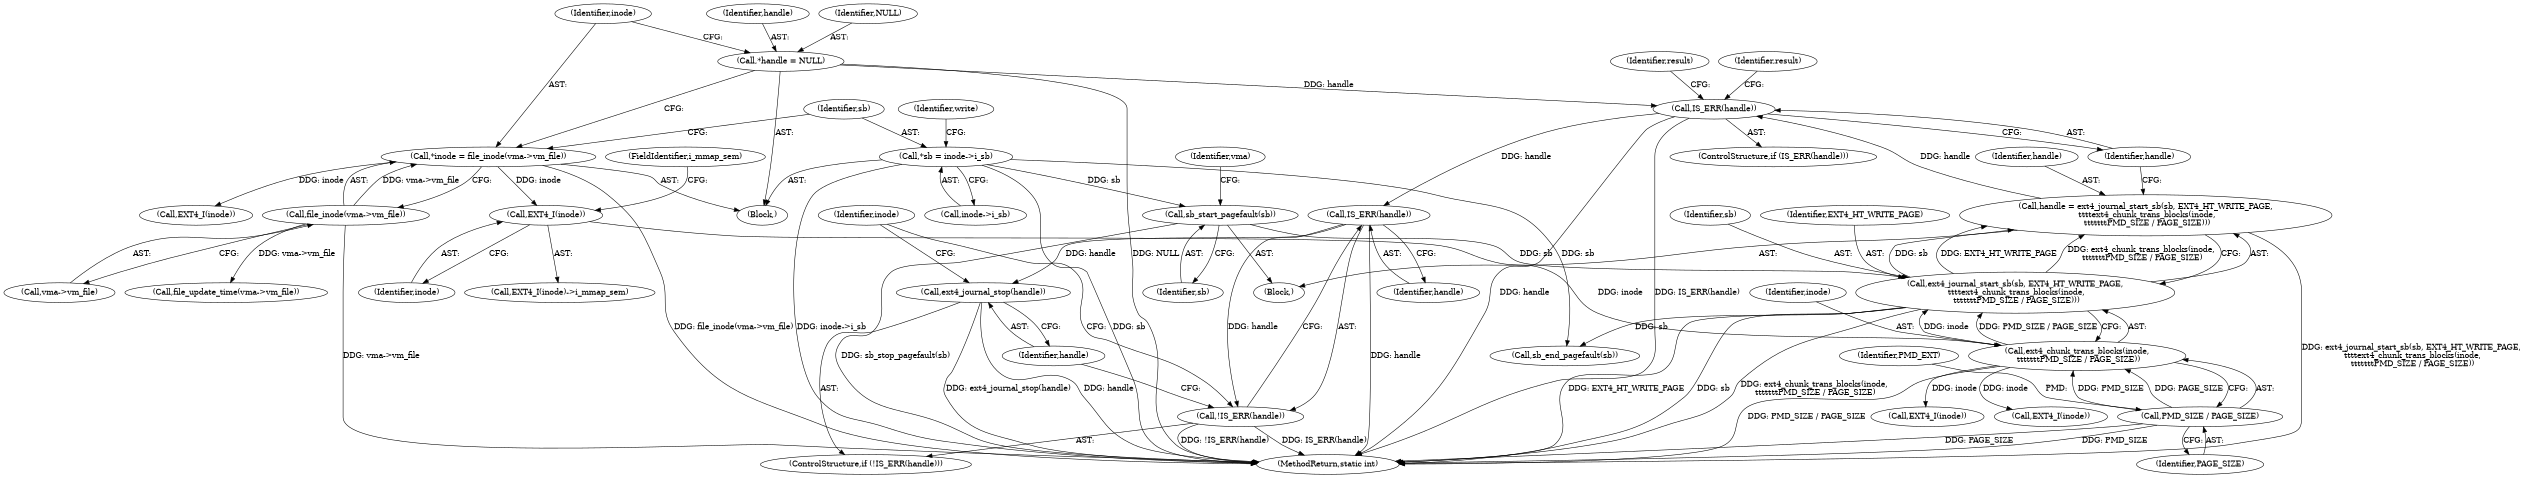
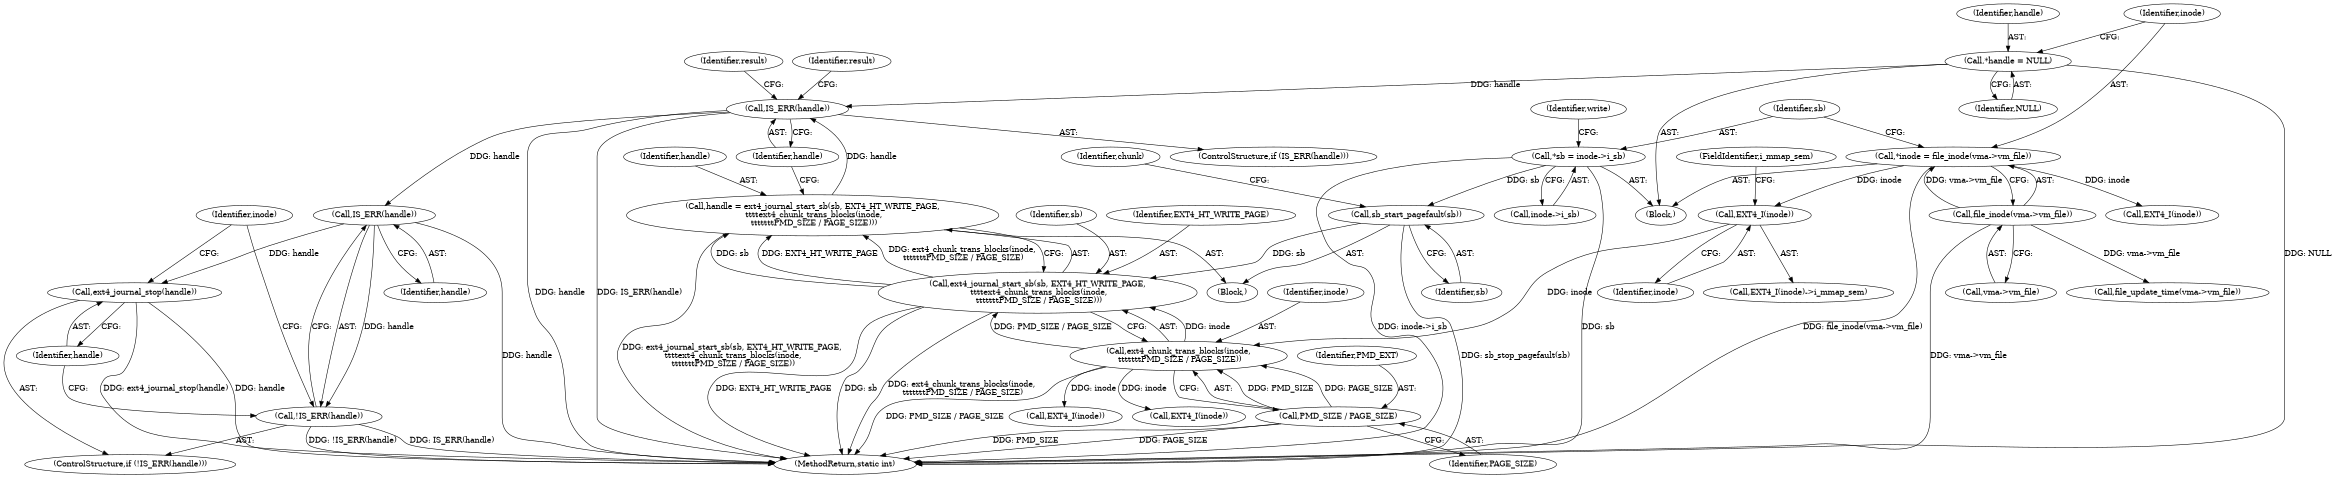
edge "(Call,*handle = NULL)" -> "(Call,*inode = file_inode(vma->vm_file))": now "(Call,*handle = NULL)" -> "(Identifier,NULL)"
node "(Identifier,vma)": label "(Identifier,vma)" -> "(Identifier,chunk)"
node "(Call,sb_end_pagefault(sb))": removed
edge "(Identifier,PMD_EXT)" -> "(Call,PMD_SIZE / PAGE_SIZE)": label "PMD: " -> "AST: "
